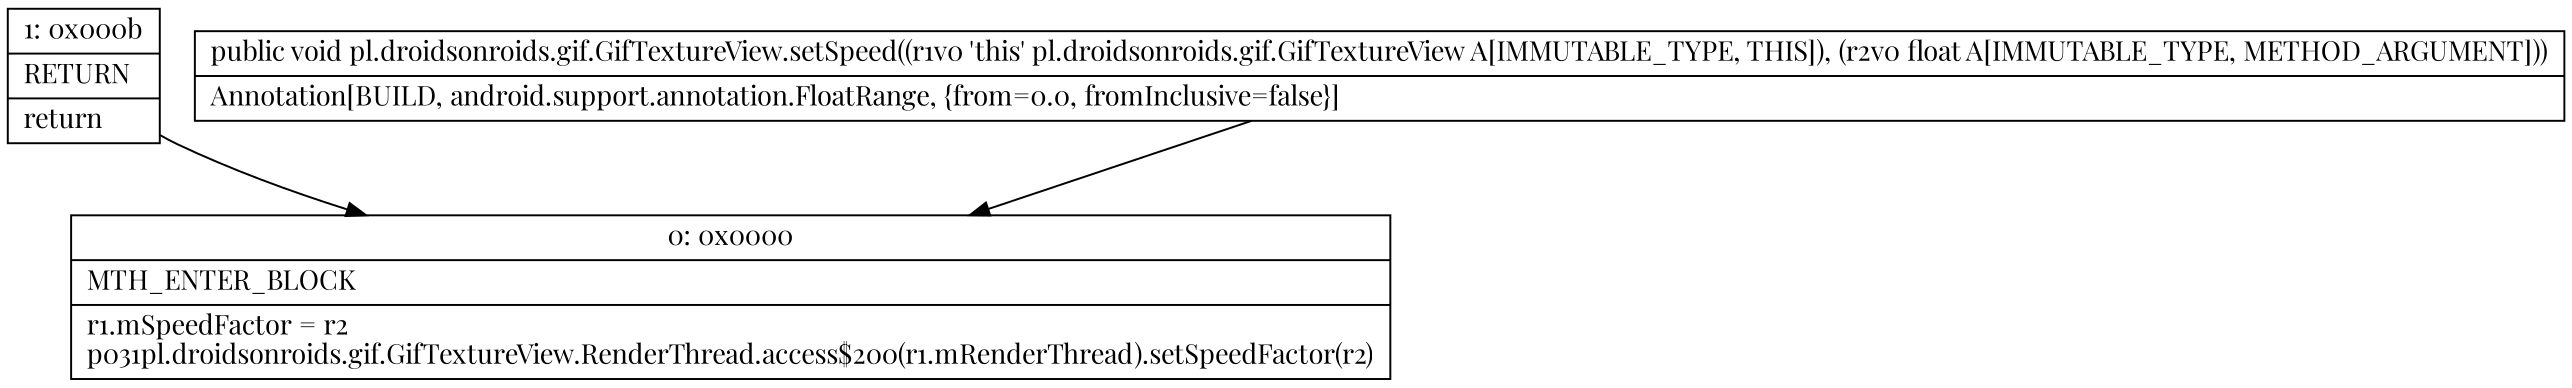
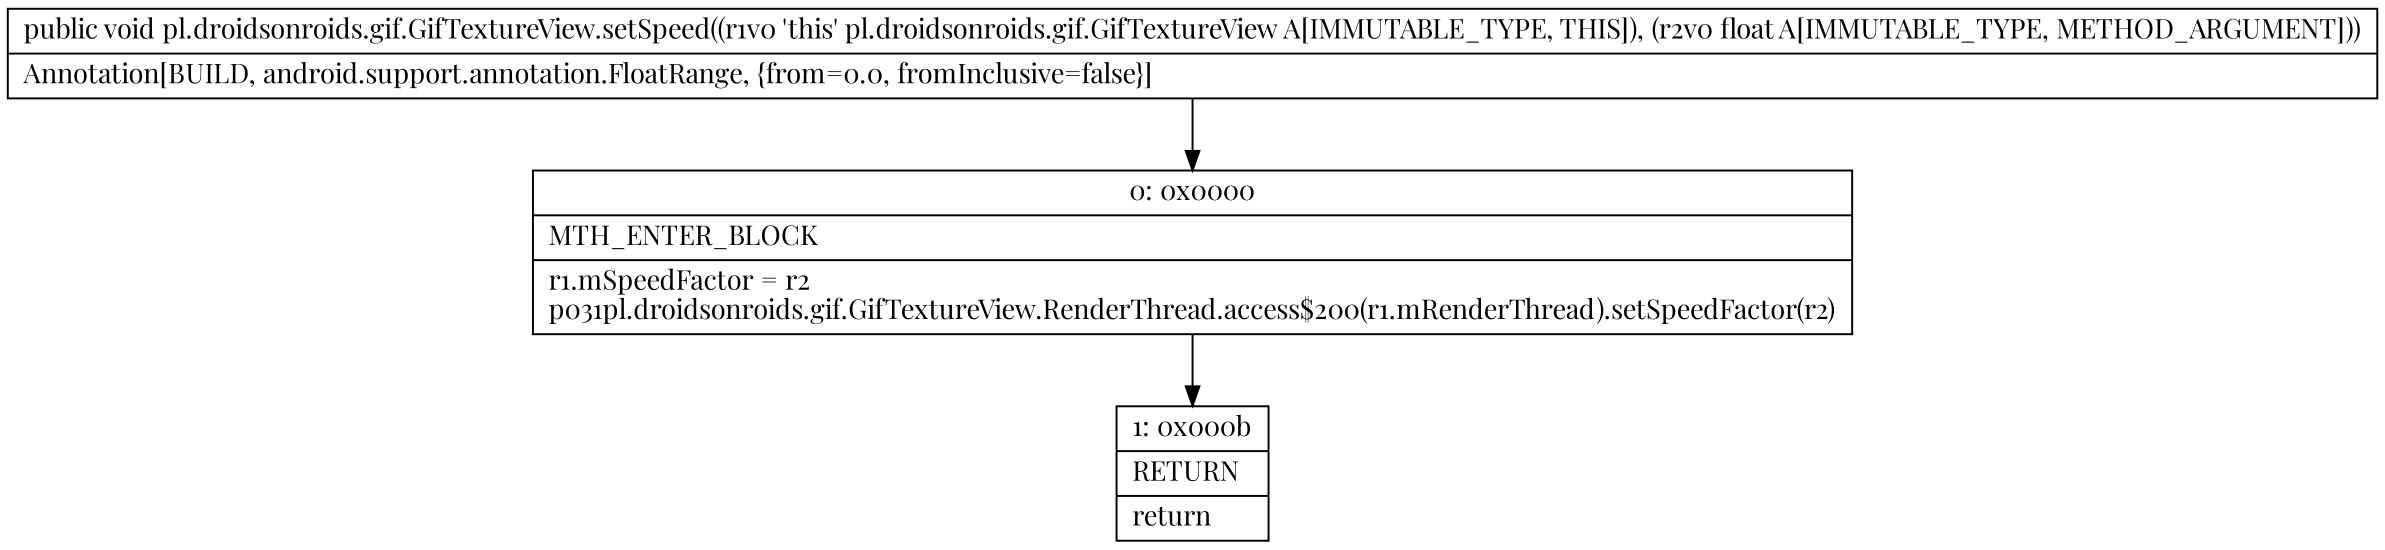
edge "1: 0x000b" -> "0: 0x0000": reversed
